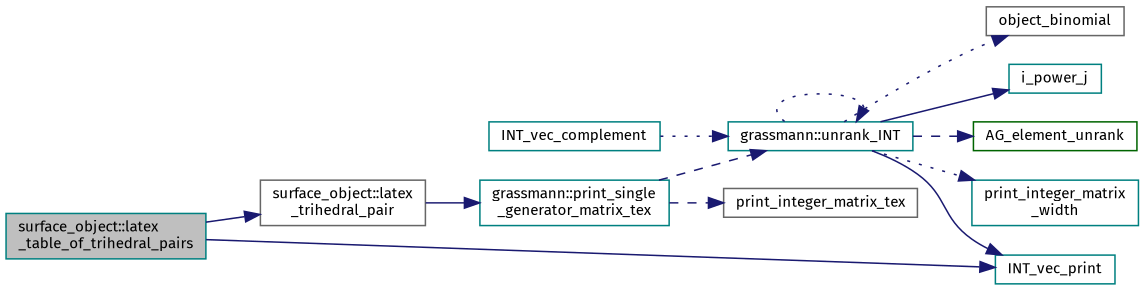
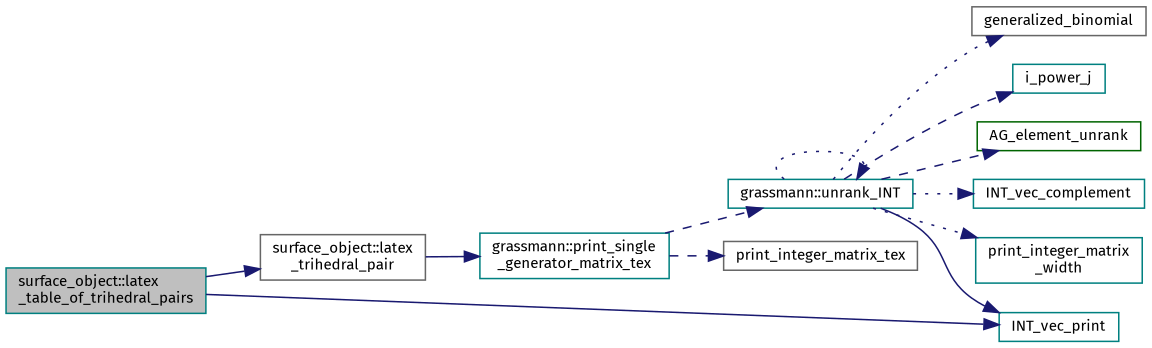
node "object_binomial": label "object_binomial" -> "generalized_binomial"
edge "grassmann::unrank_INT" -> "i_power_j": style solid -> dashed
edge "INT_vec_complement" -> "grassmann::unrank_INT": reversed
